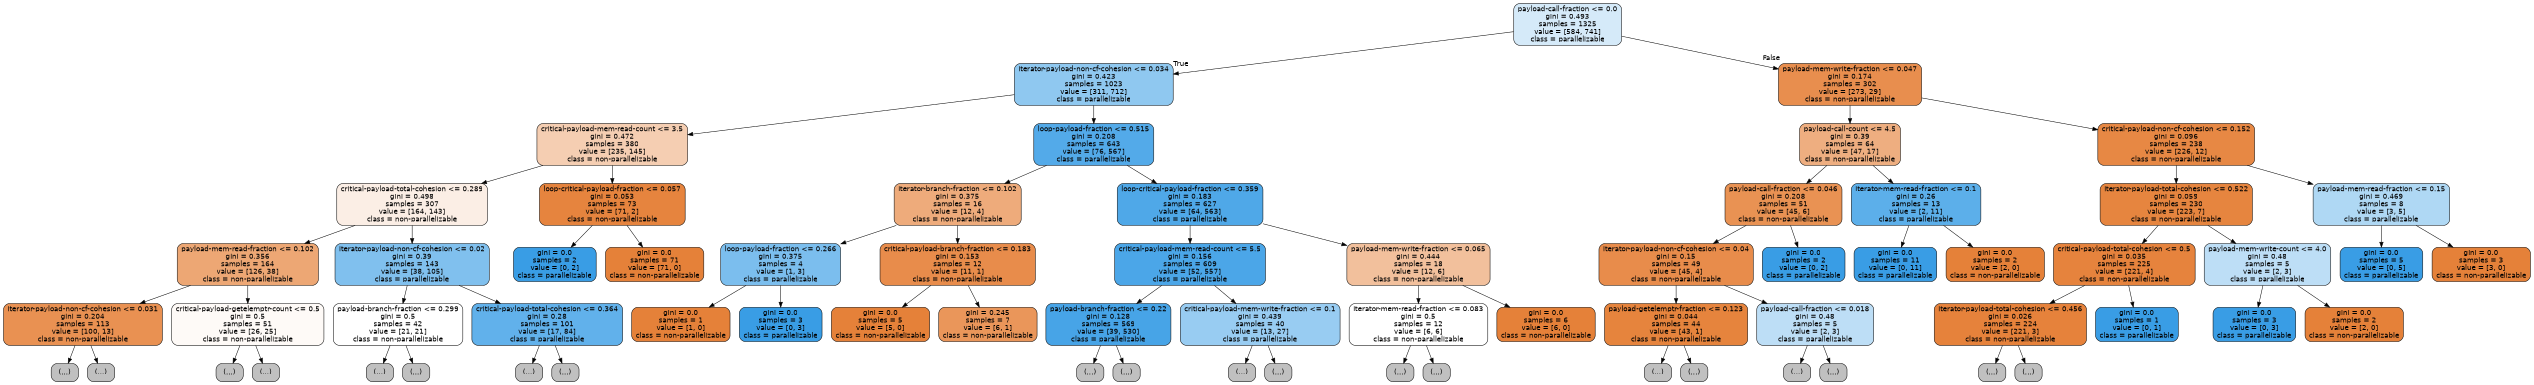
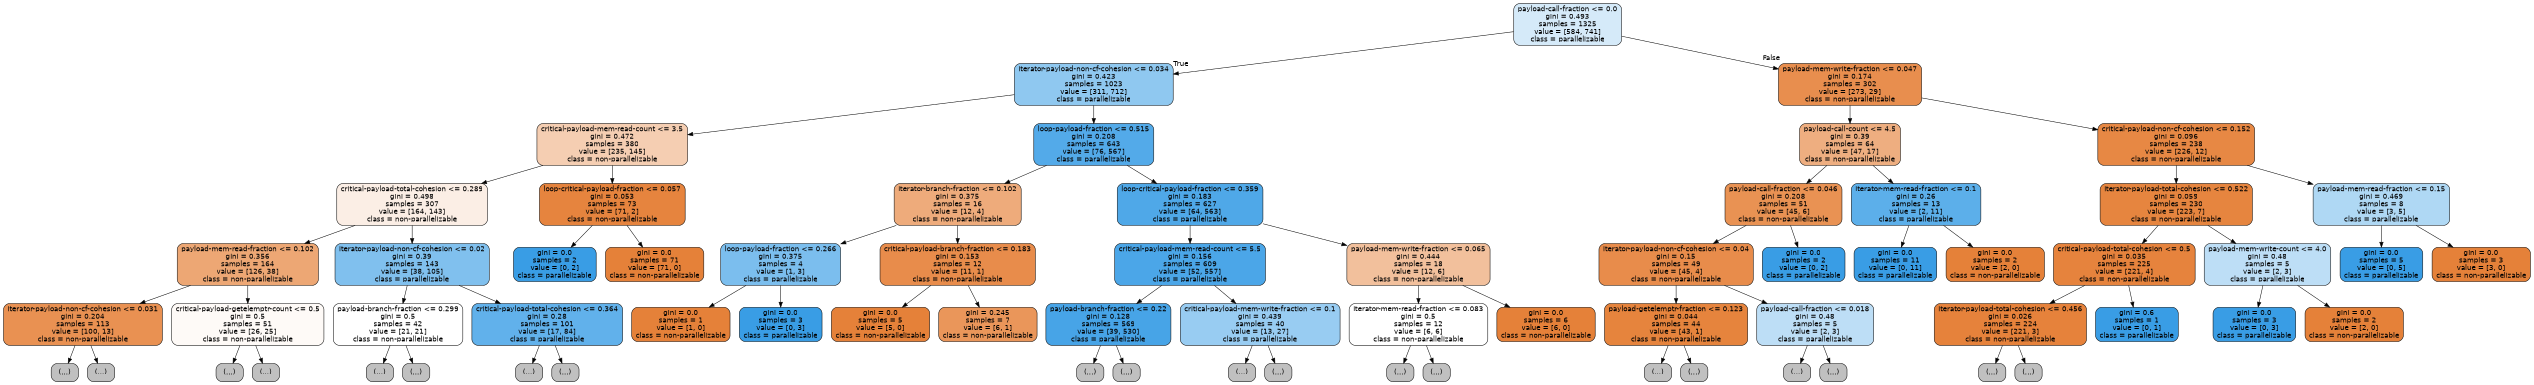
node "gini = 0.0 samples = 1 value = [0, 1] class = parallelizable": label "gini = 0.0 samples = 1 value = [0, 1] class = parallelizable" -> "gini = 0.6 samples = 1 value = [0, 1] class = parallelizable"
